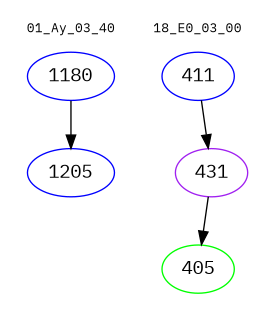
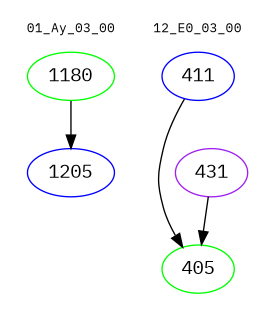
cluster "01_Ay_03_40": label "01_Ay_03_40" -> "01_Ay_03_00"
cluster "18_E0_03_00": label "18_E0_03_00" -> "12_E0_03_00"
node "1180": color blue -> green
edge "411" -> "431": now "411" -> "405"
